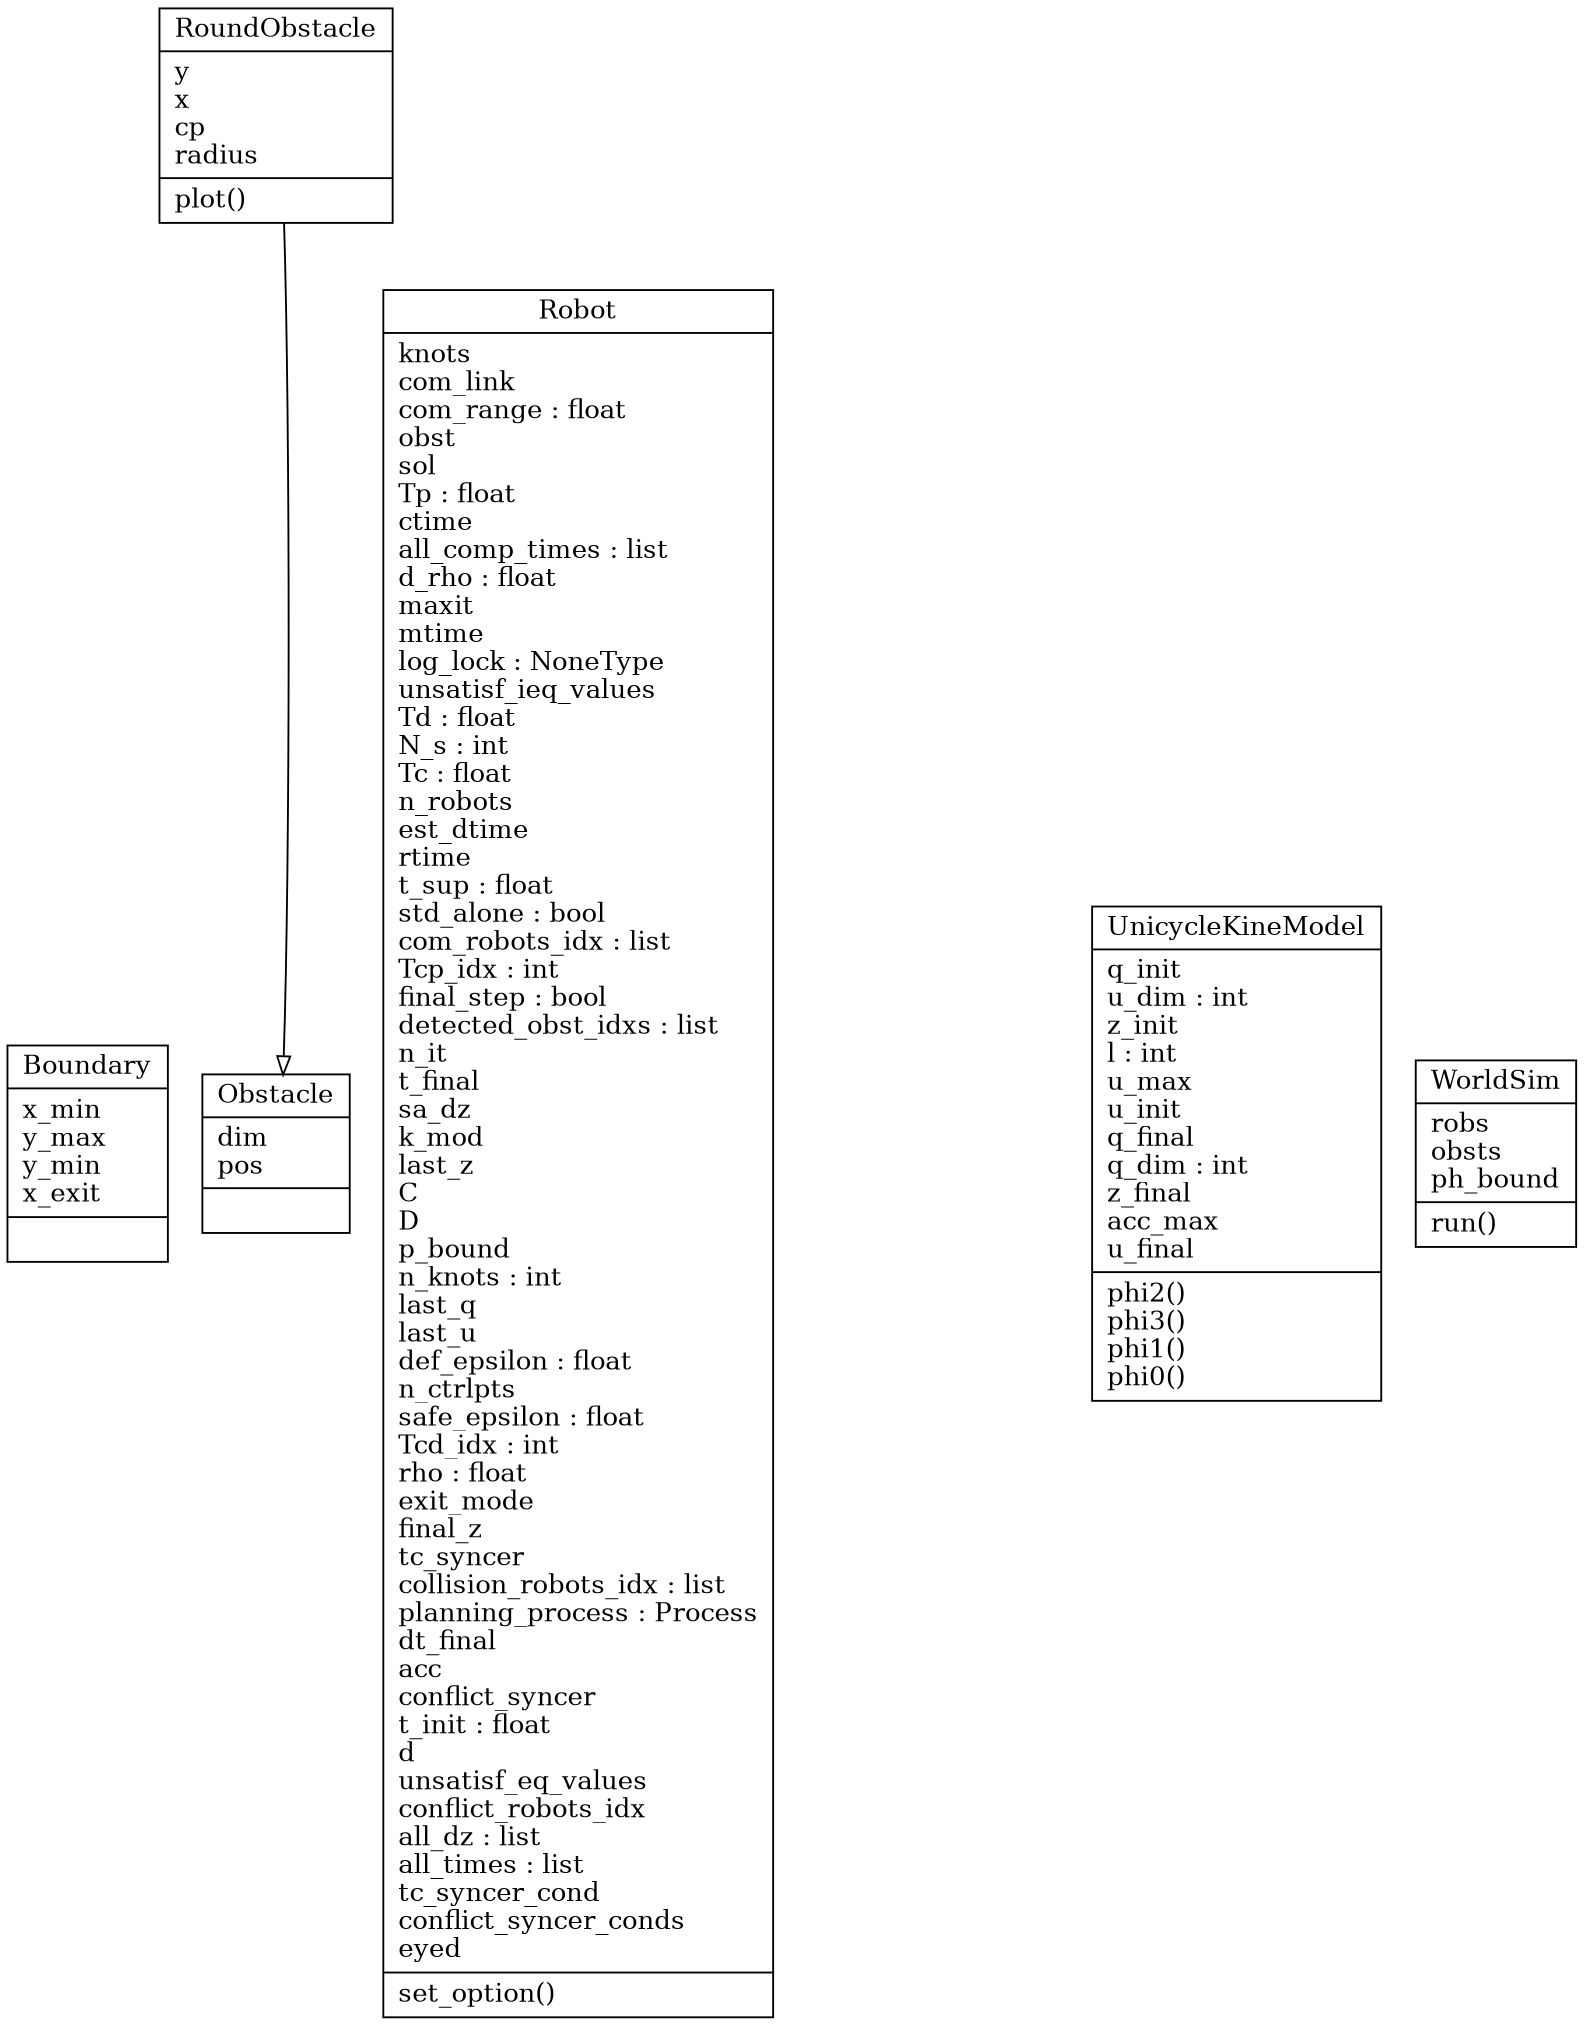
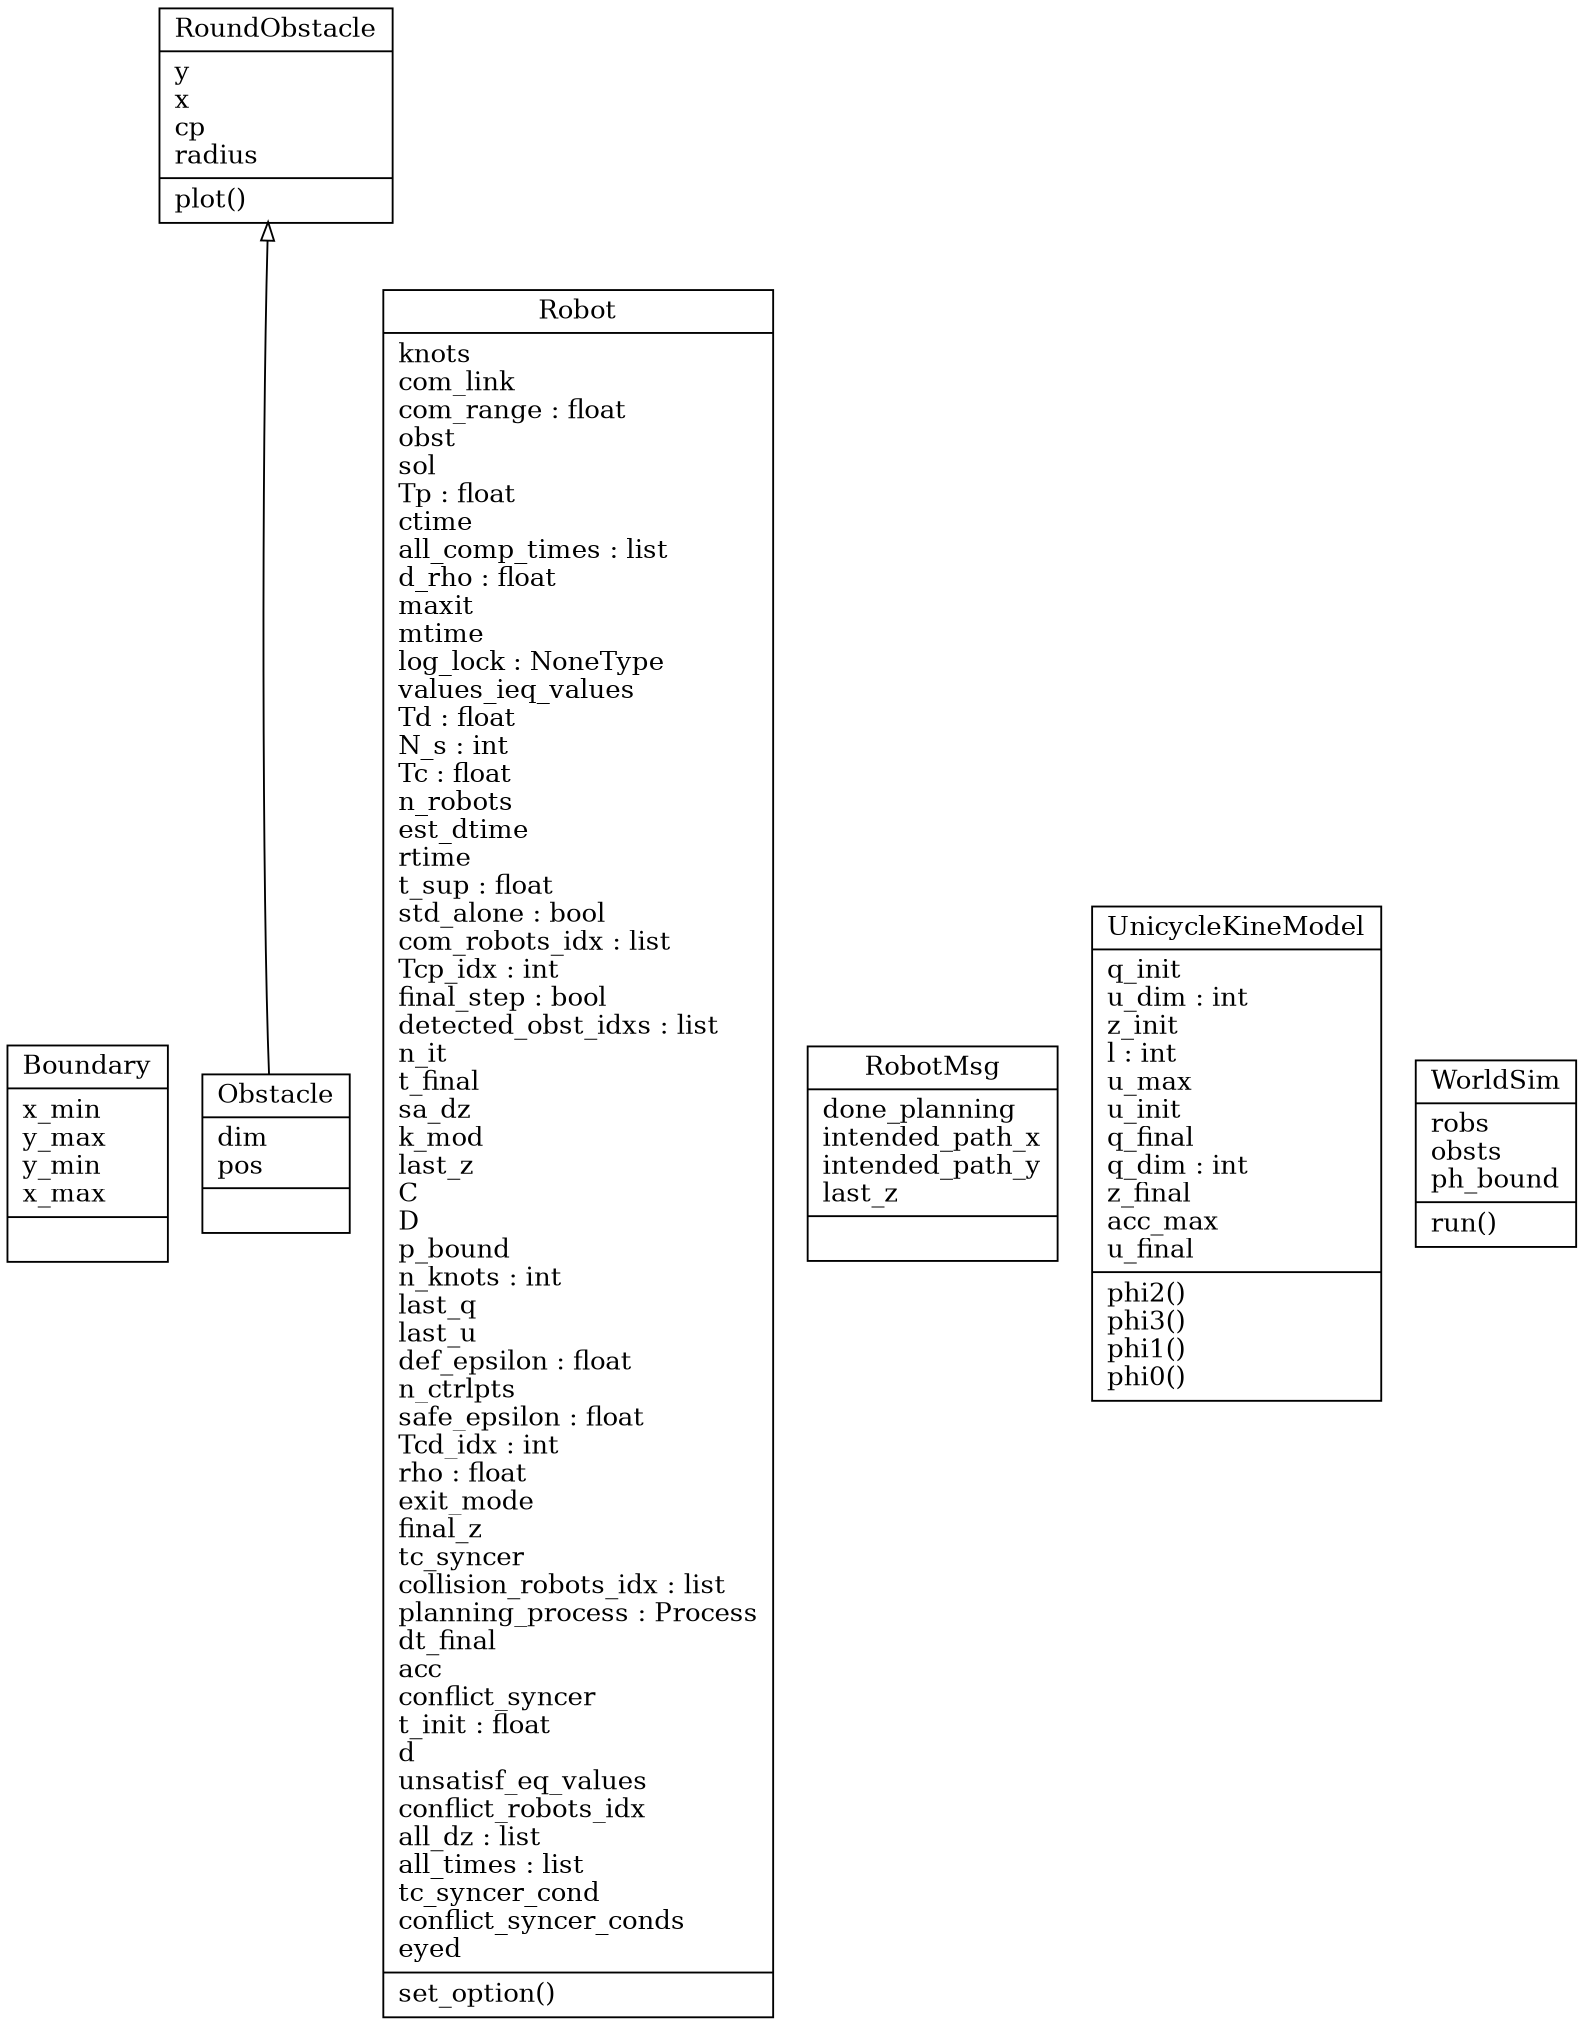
edge "RoundObstacle" -> "Obstacle": reversed
node "Robot": text "unsatisf_ieq_values" -> "values_ieq_values"
node "RobotMsg": added
node "Boundary": text "x_exit" -> "x_max"
